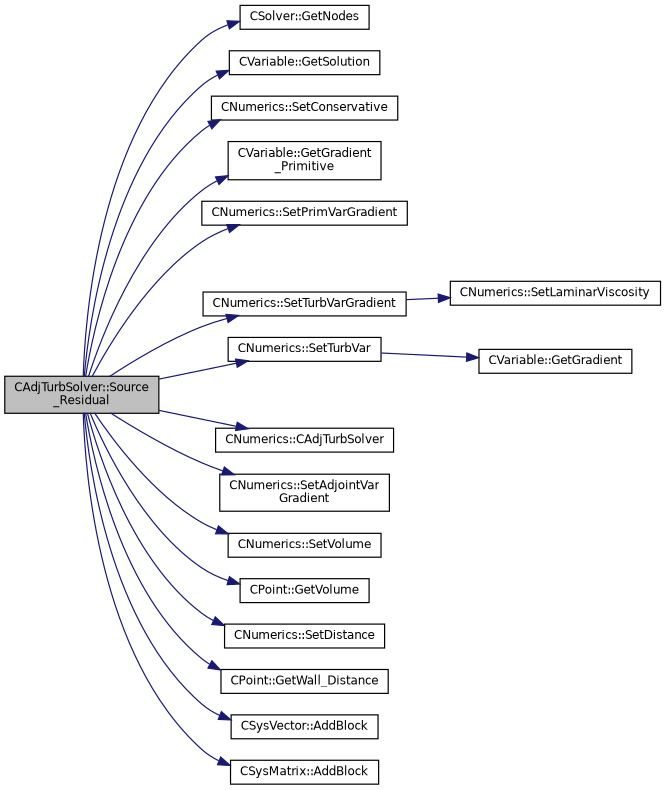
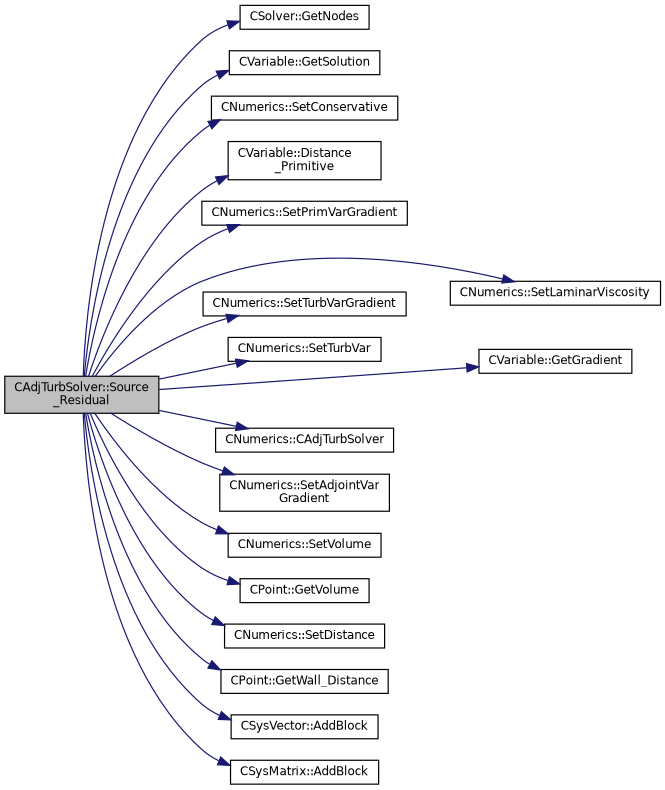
node "CVariable::GetGradient _Primitive": label "CVariable::GetGradient _Primitive" -> "CVariable::Distance _Primitive"
edge "CNumerics::SetTurbVarGradient" -> "CNumerics::SetLaminarViscosity": now "CAdjTurbSolver::Source _Residual" -> "CNumerics::SetLaminarViscosity"
edge "CNumerics::SetTurbVar" -> "CVariable::GetGradient": now "CAdjTurbSolver::Source _Residual" -> "CVariable::GetGradient"
